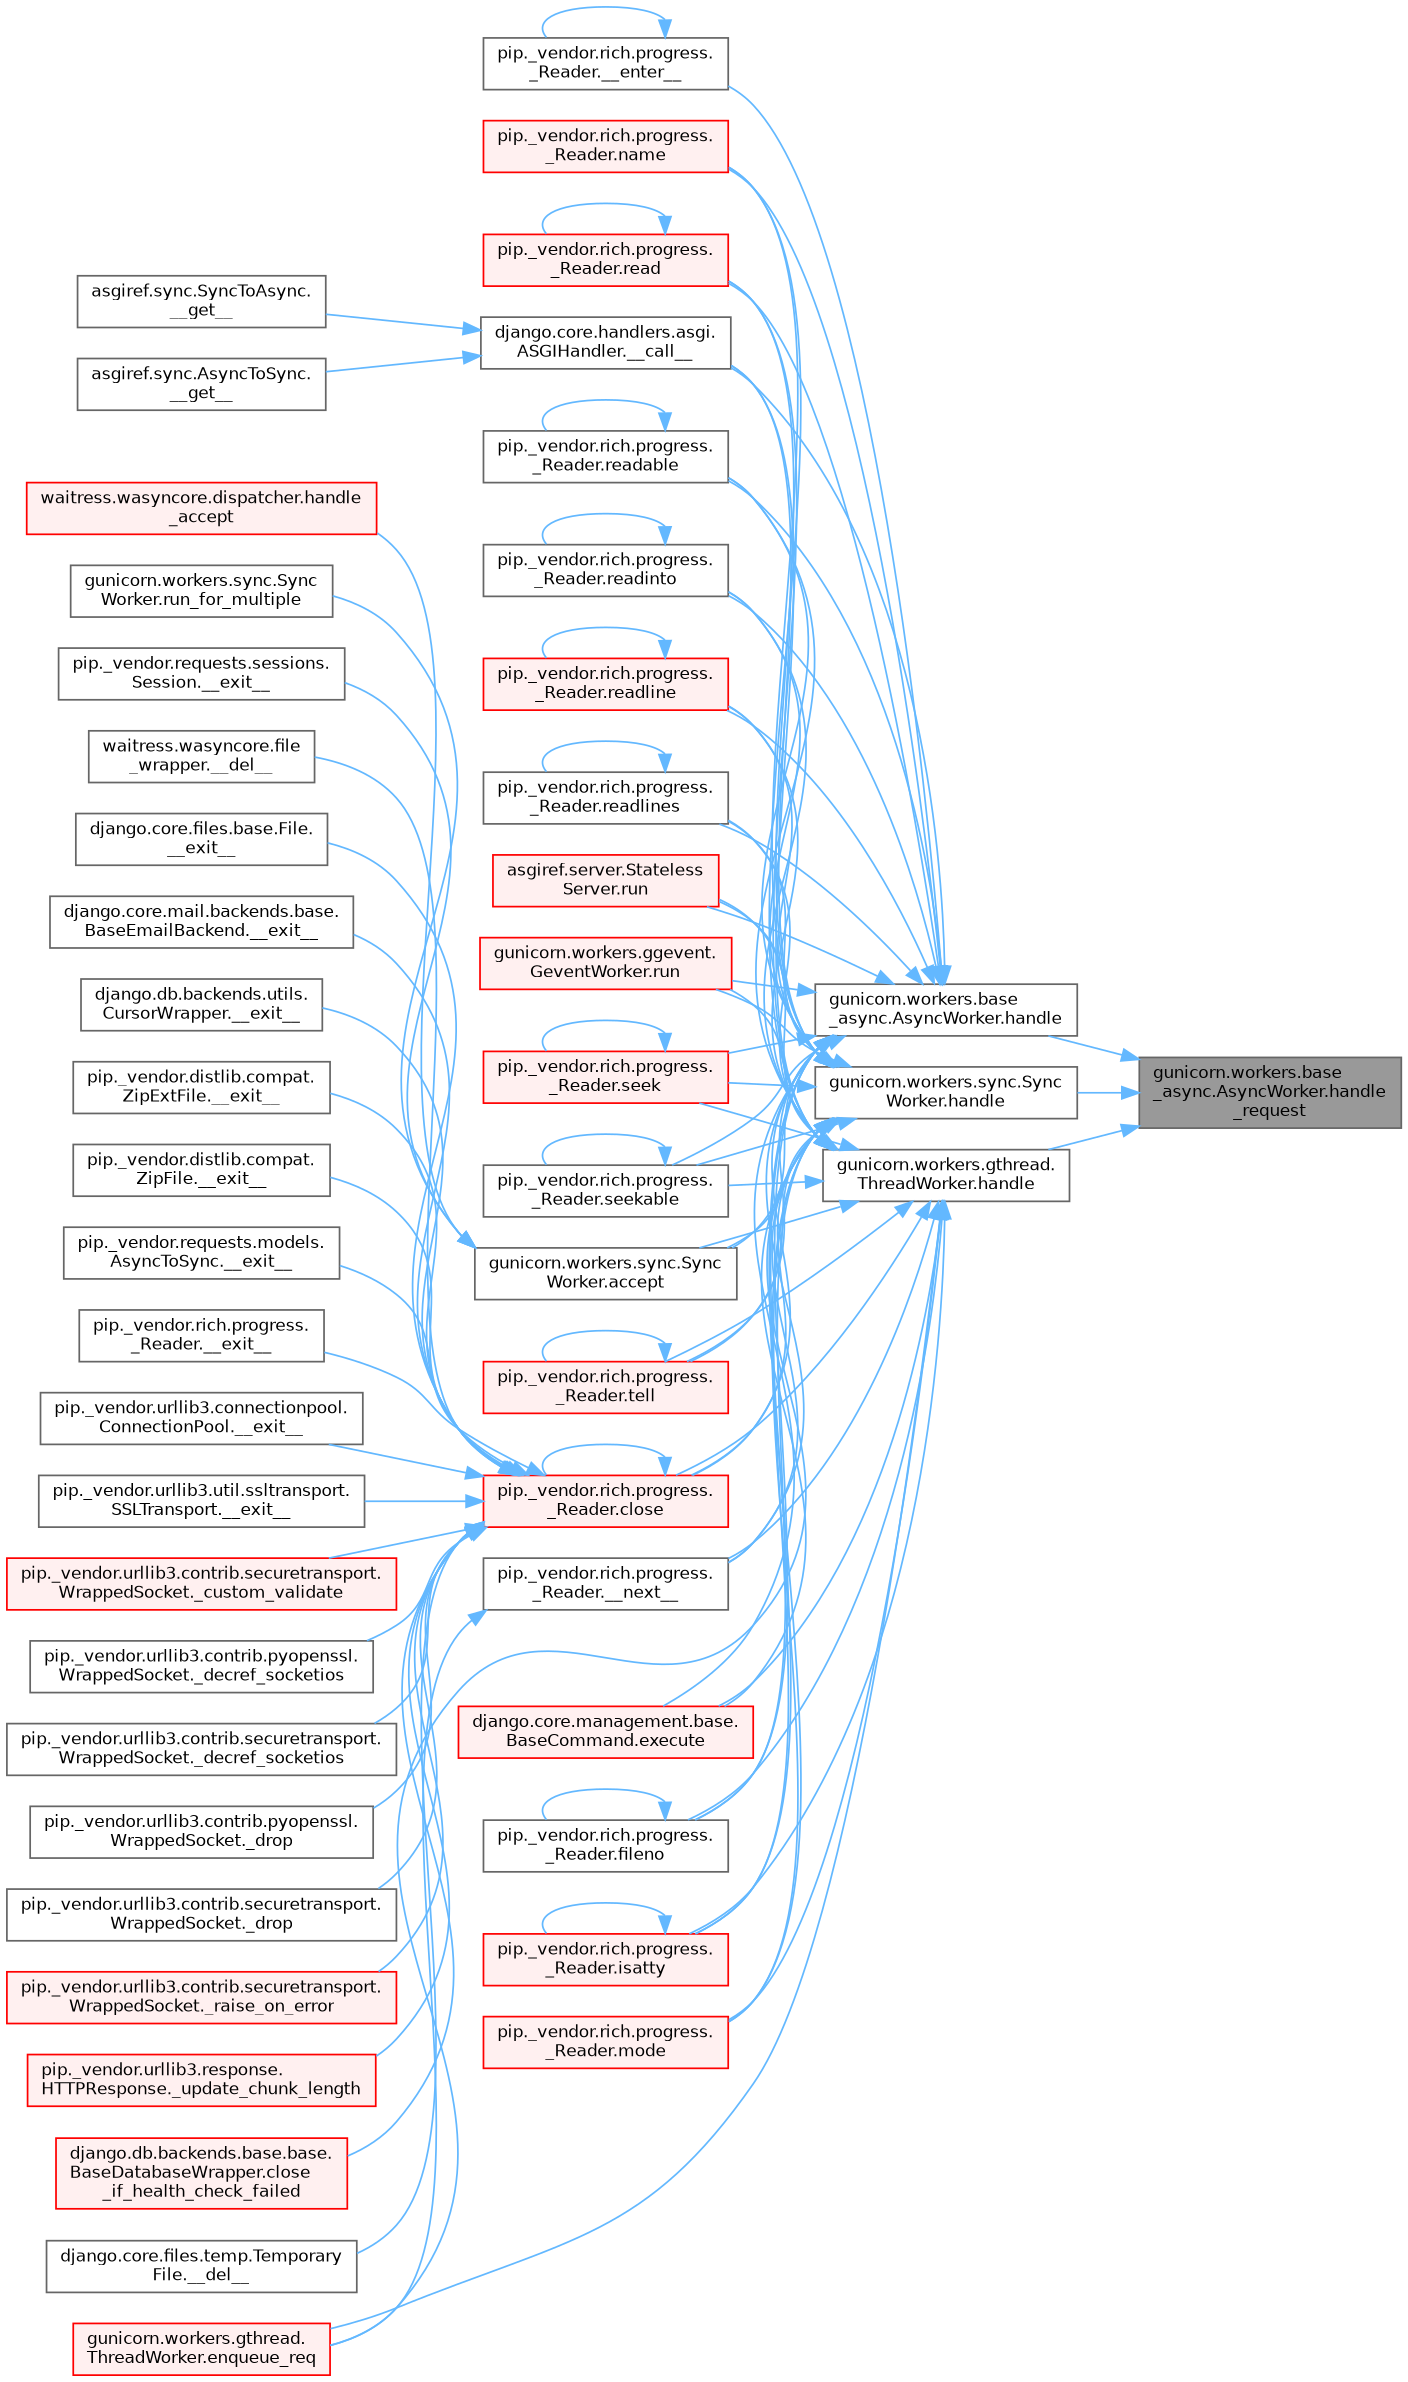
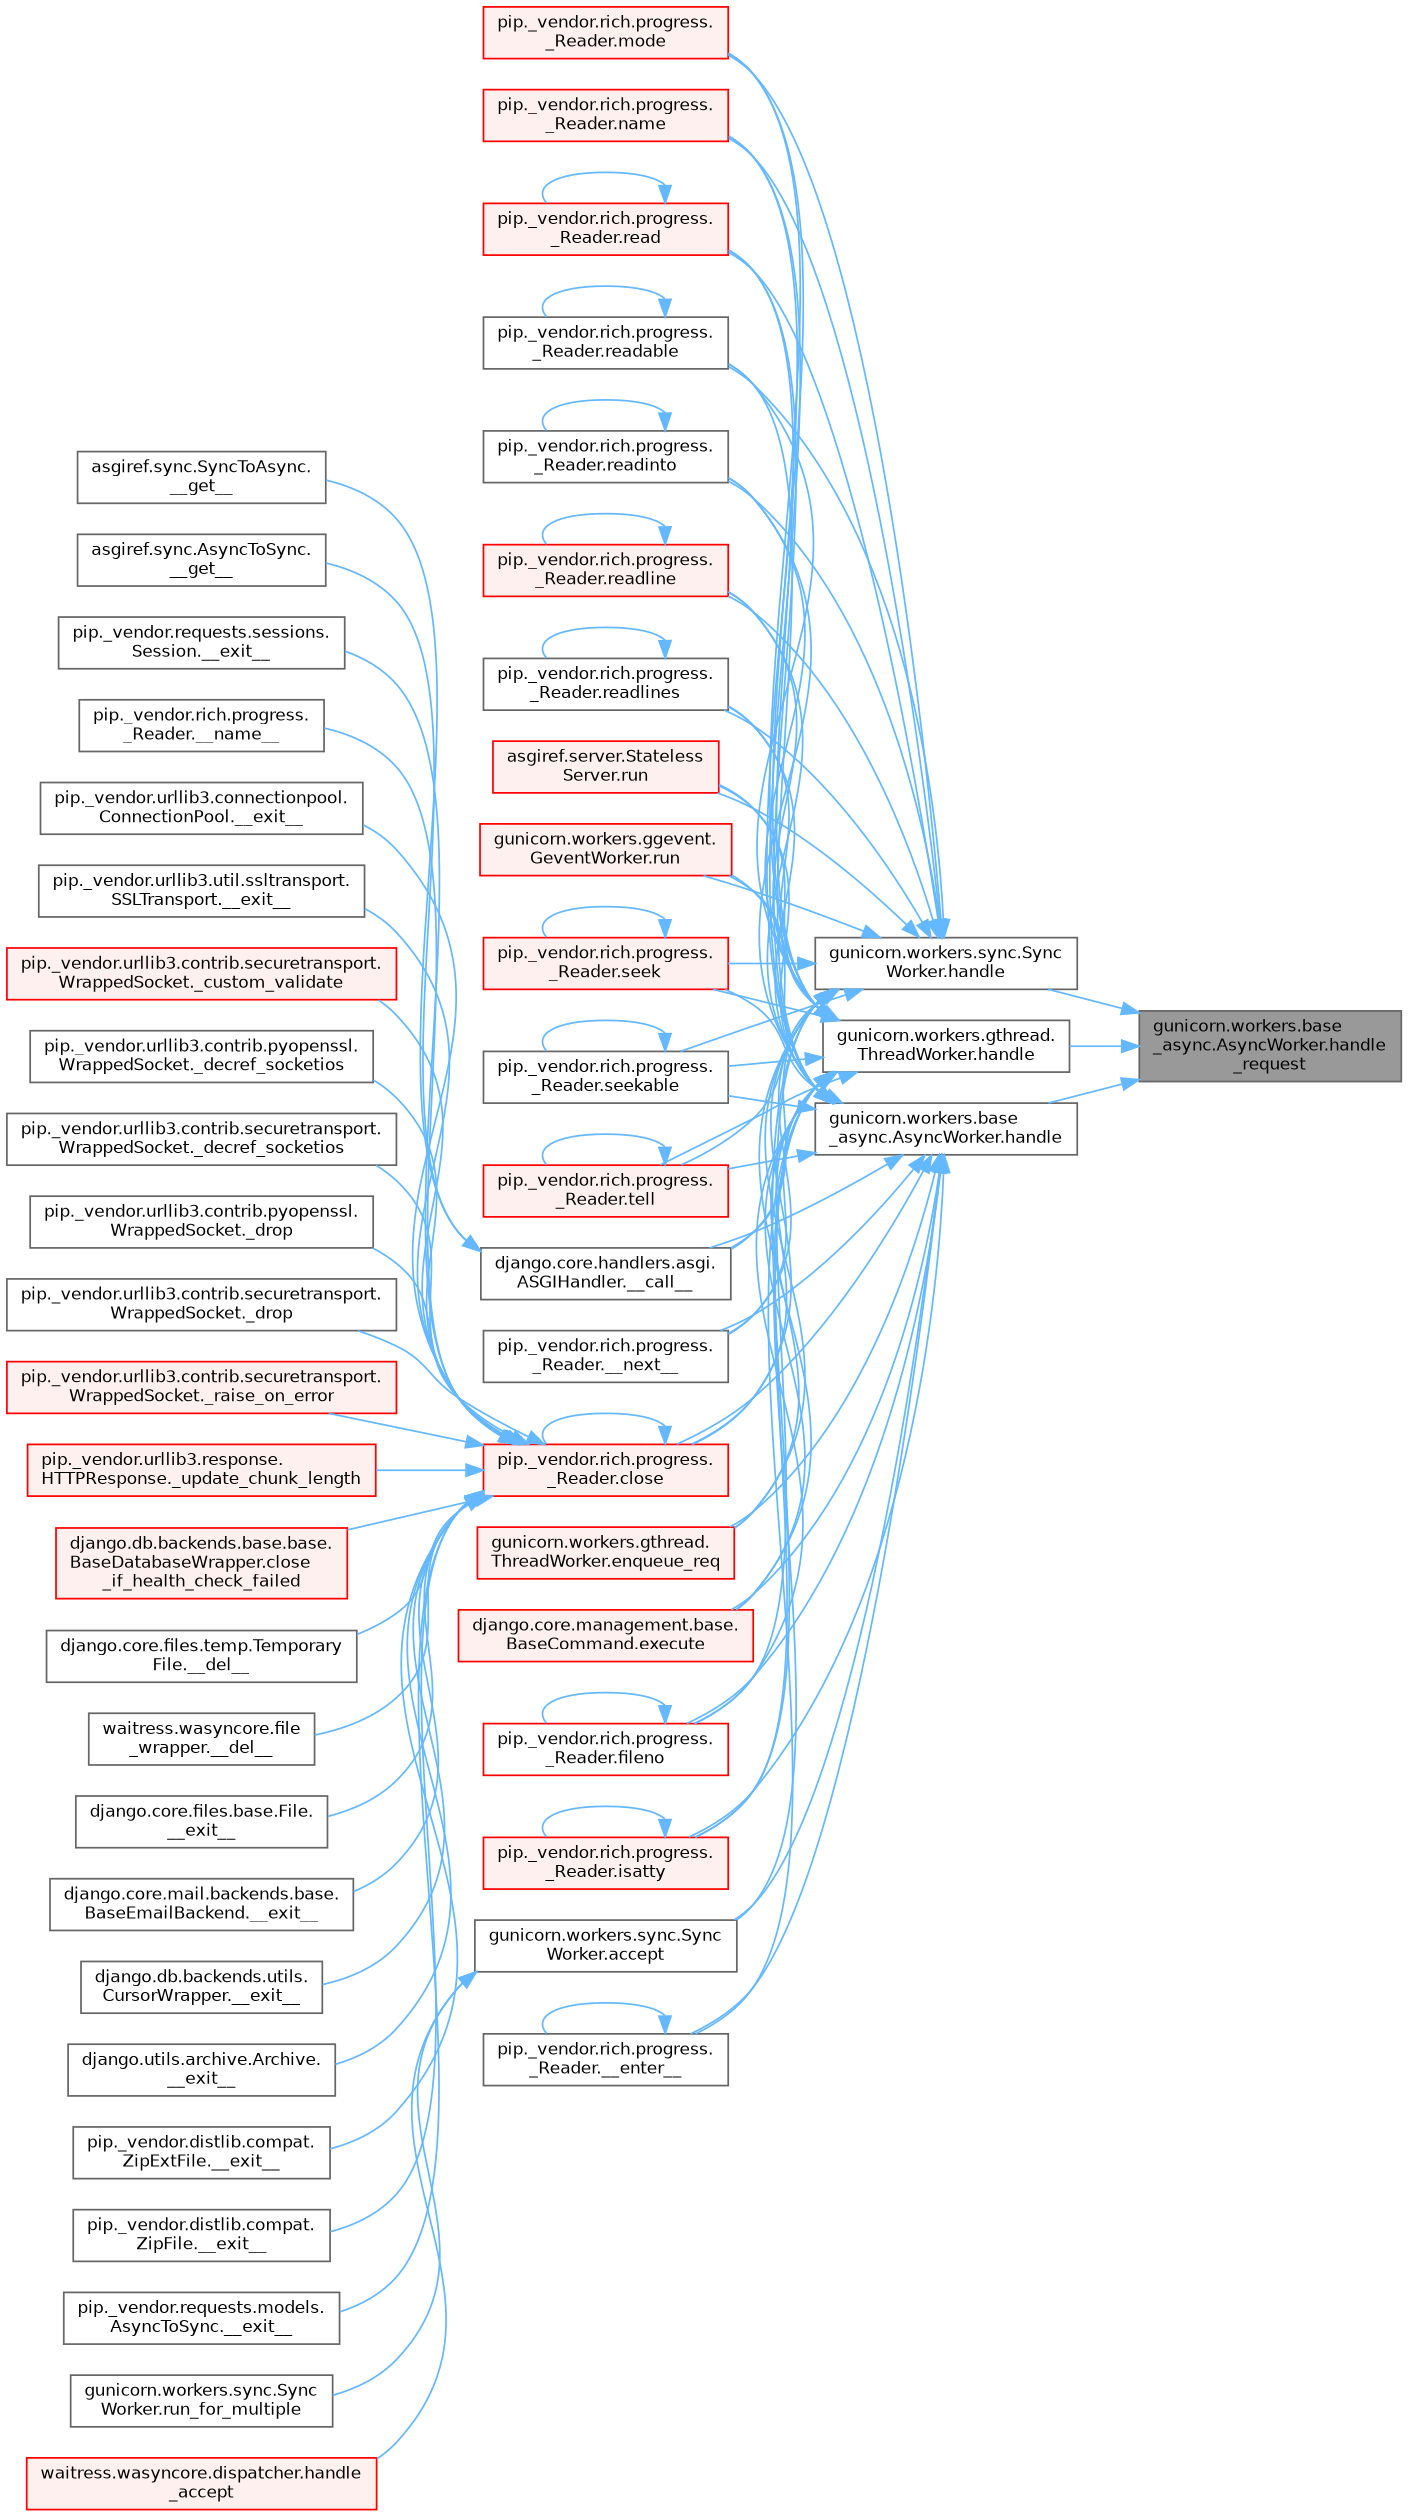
edge "pip._vendor.requests.sessions. Session.__exit__" -> "gunicorn.workers.sync.Sync Worker.accept": now "pip._vendor.requests.sessions. Session.__exit__" -> "pip._vendor.rich.progress. _Reader.close"
edge "gunicorn.workers.sync.Sync Worker.accept" -> "gunicorn.workers.sync.Sync Worker.handle": removed
node "pip._vendor.rich.progress. _Reader.__exit__": label "pip._vendor.rich.progress. _Reader.__exit__" -> "pip._vendor.rich.progress. _Reader.__name__"
edge "pip._vendor.rich.progress. _Reader.__enter__" -> "gunicorn.workers.gthread. ThreadWorker.handle": added
node "pip._vendor.rich.progress. _Reader.fileno": color grey40 -> red
node "django.utils.archive.Archive. __exit__": added
edge "gunicorn.workers.gthread. ThreadWorker.enqueue_req" -> "pip._vendor.rich.progress. _Reader.__next__": now "gunicorn.workers.gthread. ThreadWorker.enqueue_req" -> "gunicorn.workers.base _async.AsyncWorker.handle"
